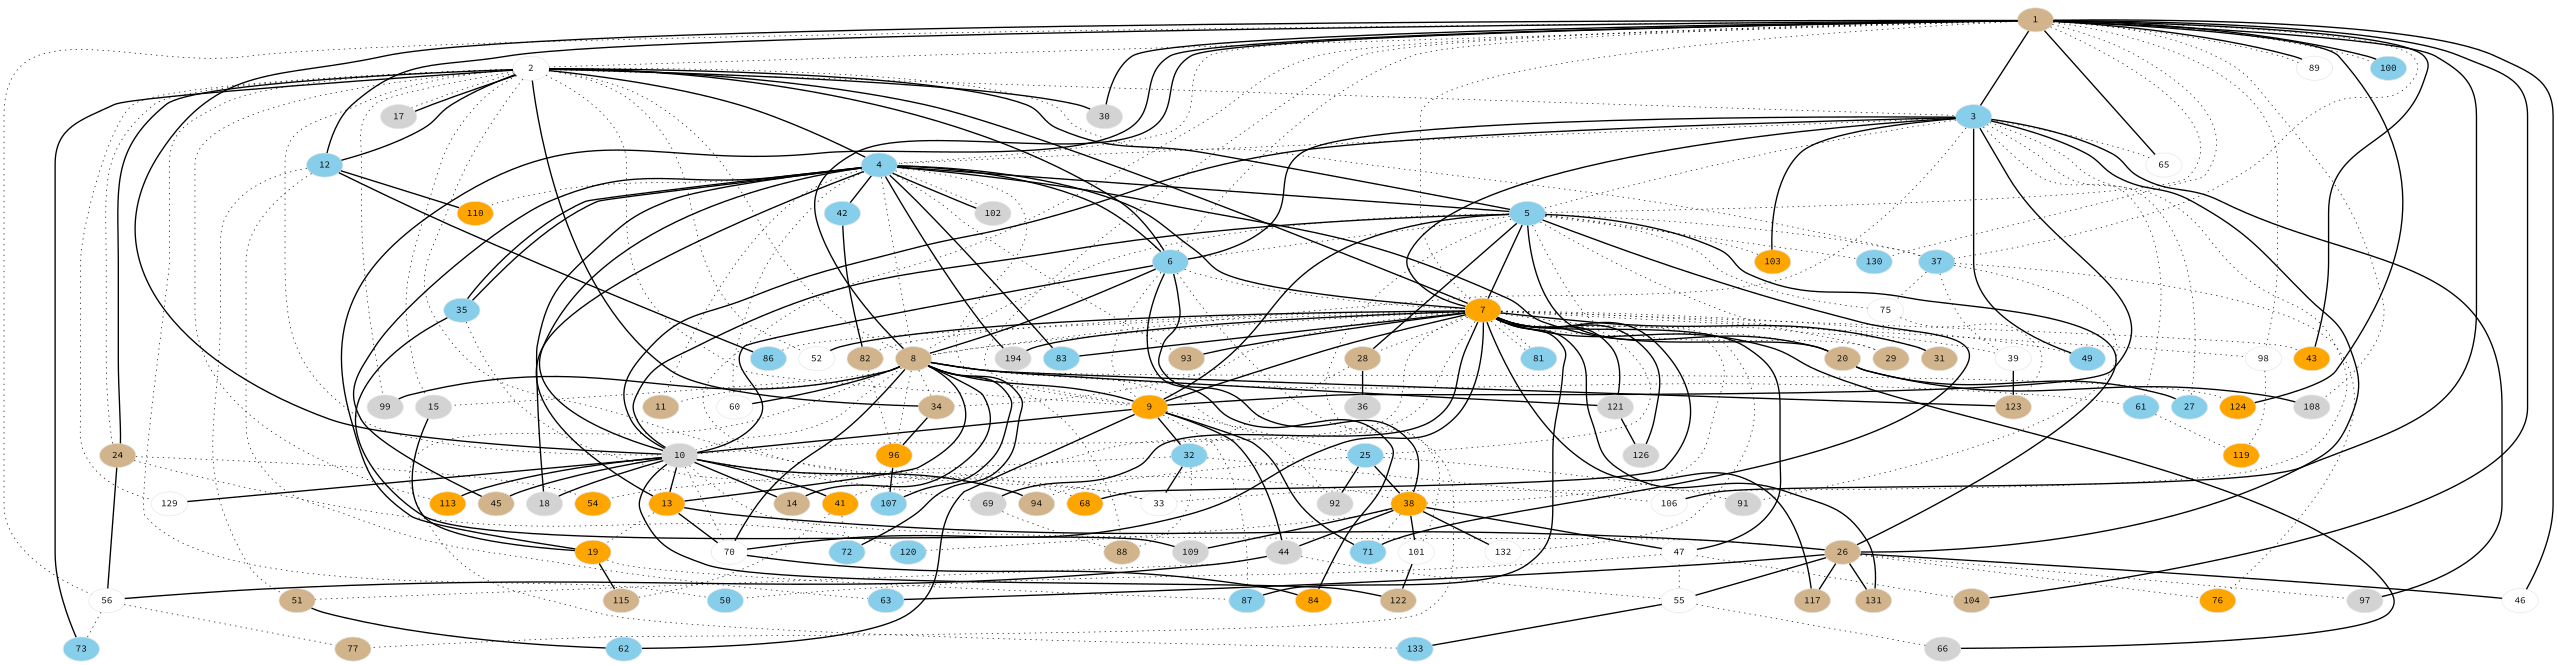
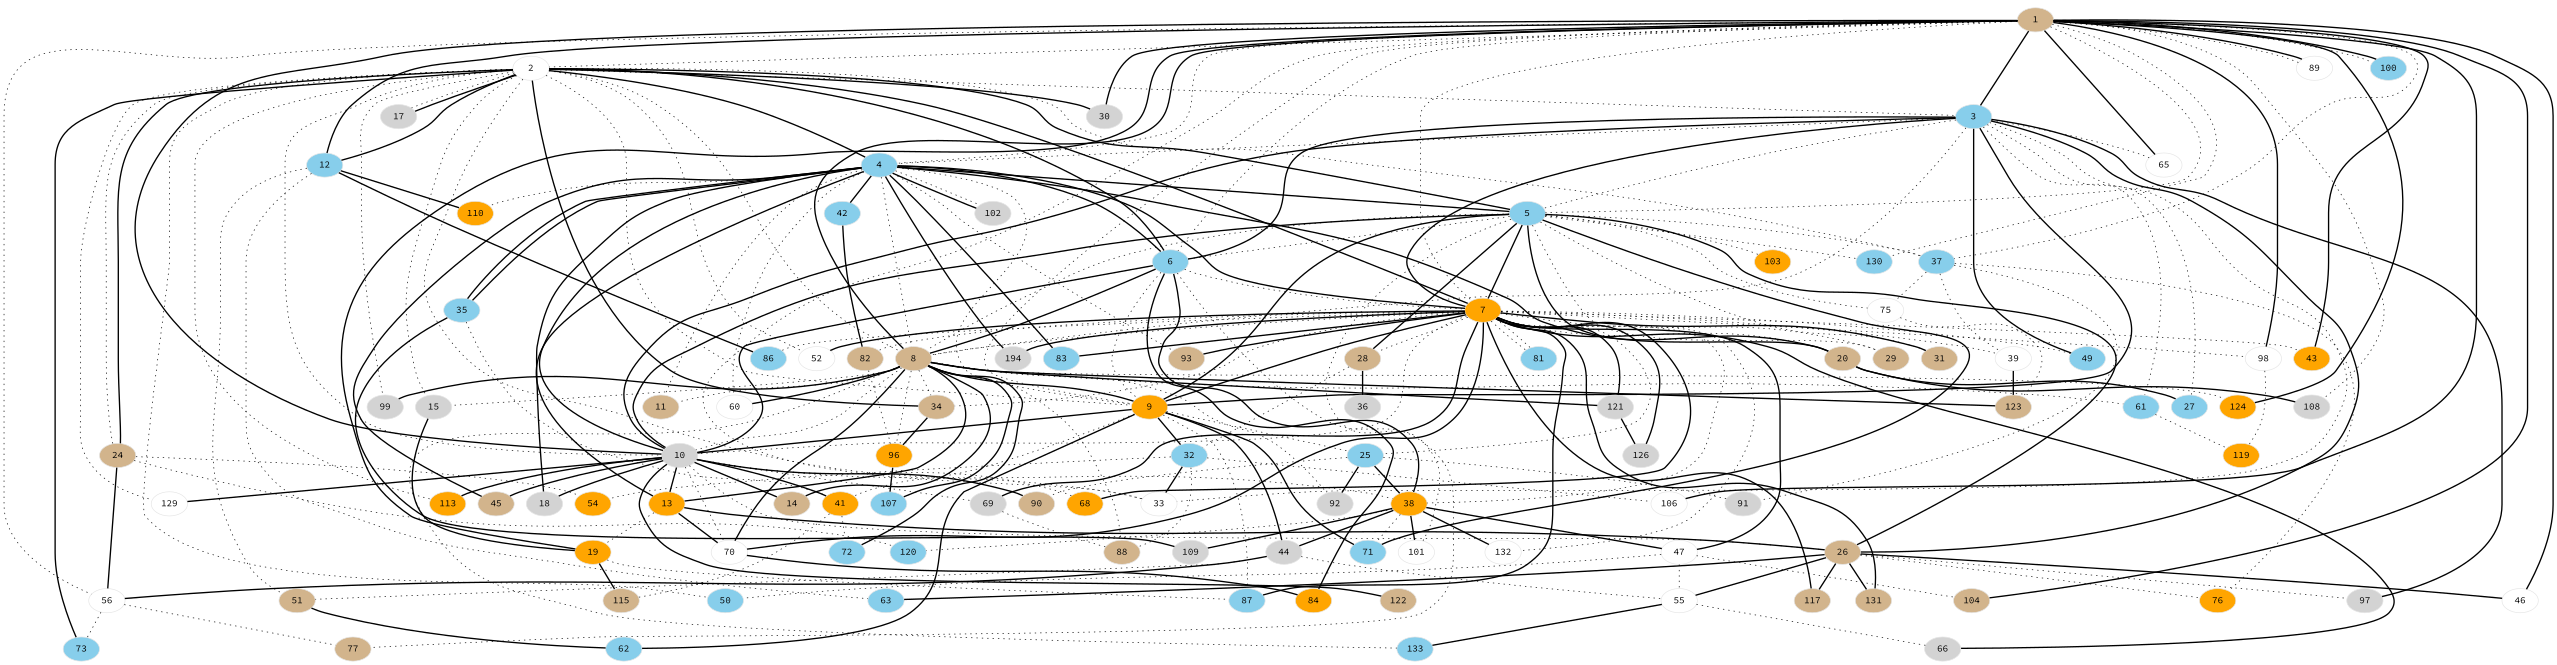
edge "1" -- "98": style dotted -> bold
edge "3" -- "103": removed
edge "7" -- "41": now "9" -- "41"
node "94": label "94" -> "90"
edge "101" -- "122": removed
